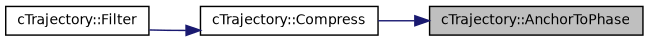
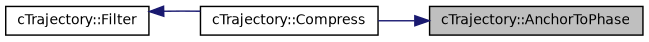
edge "cTrajectory::Filter" -> "cTrajectory::Compress": reversed
